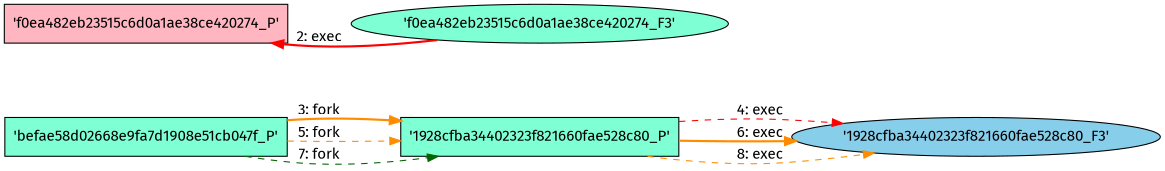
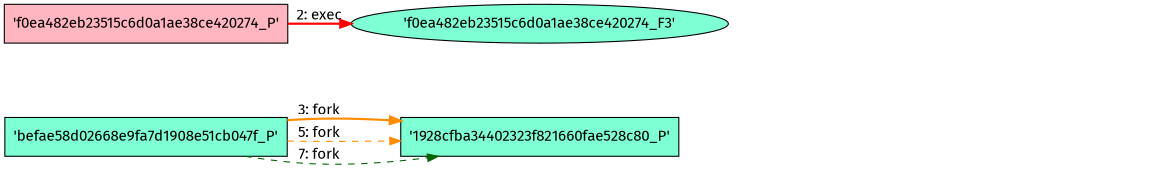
edge "'f0ea482eb23515c6d0a1ae38ce420274_F3'" -> "'f0ea482eb23515c6d0a1ae38ce420274_P'": reversed
node "'1928cfba34402323f821660fae528c80_F3'": removed
